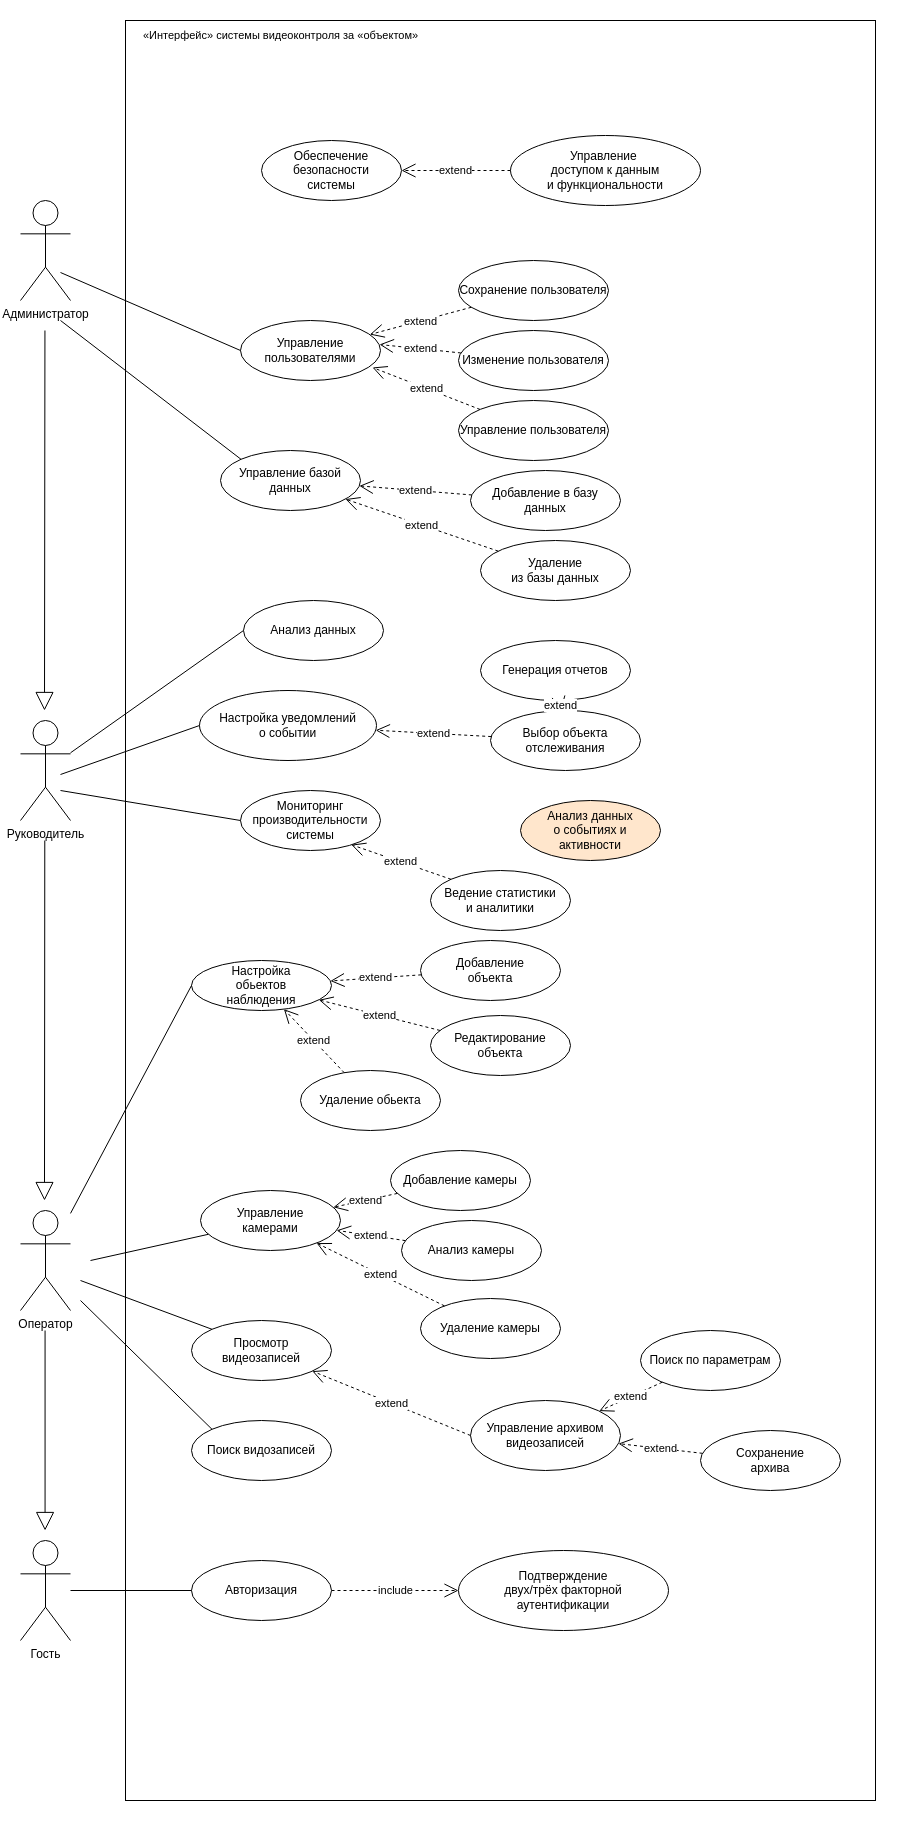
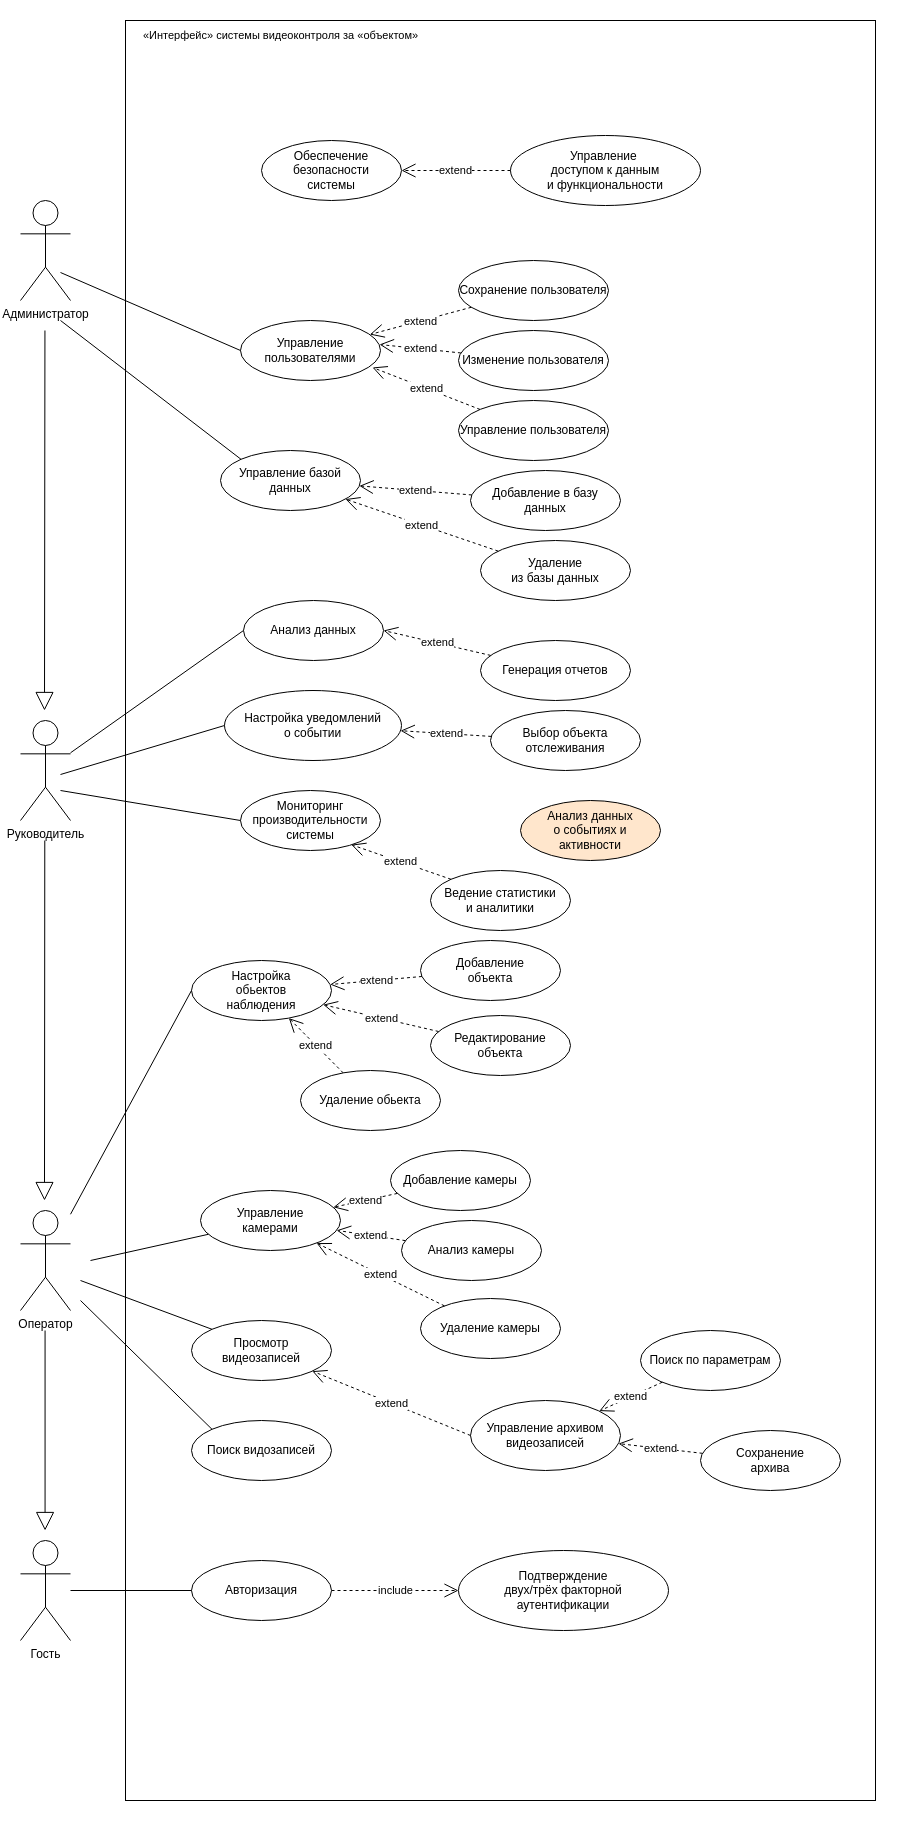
edge "Генерация отчетов" -> "Выбор объекта отслеживания": now "Генерация отчетов" -> "Анализ данных"
node "Настройка уведомлений о событии": moved (288, 726) -> (313, 726)
node "Настройка обьектов наблюдения": size 140x50 -> 140x60
